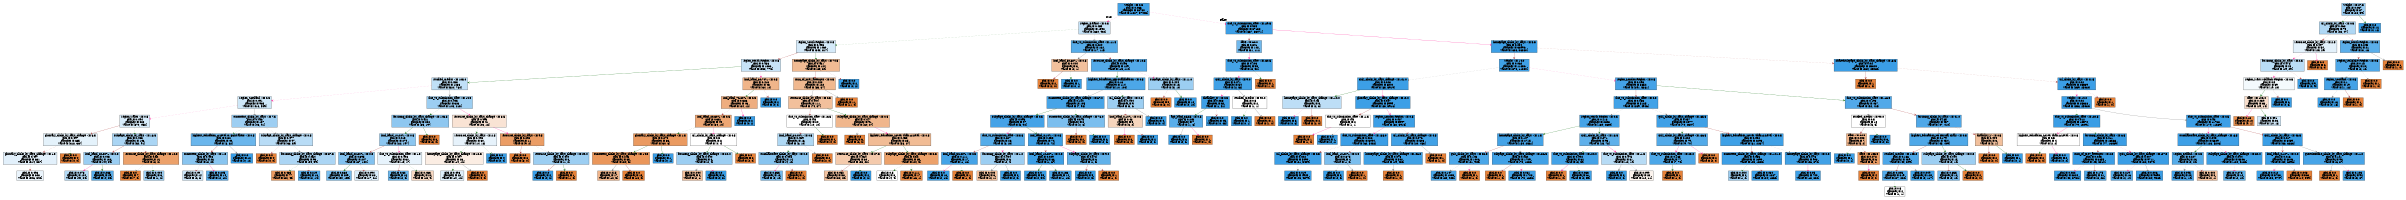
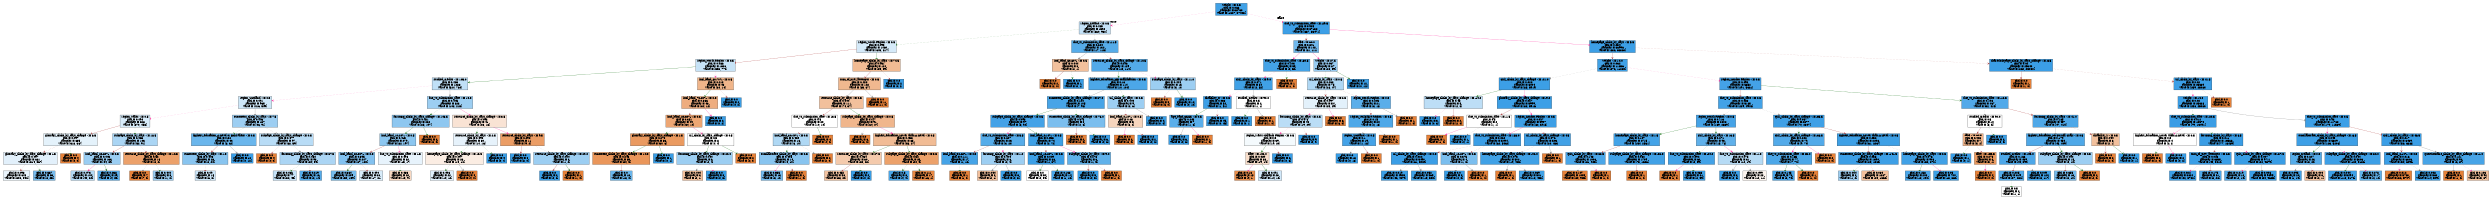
edge "date <= 68.0 gini = 0.341 samples = 142 value = [31, 111]" -> "weight <= 27.5 gini = 0.437 samples = 87 value = [28, 59]": added
node "gini = 0.0 resource = 5 value = [5, 0]": label "gini = 0.0 resource = 5 value = [5, 0]" -> "gini = 0.0 samples = 5 value = [5, 0]"
node "gini = 0.0 samples = 8 value = [8, 0]": fillcolor #e58139ff -> #399de5ff
node "gini = 0.367 samples = 33 value = [8, 25]": added
node "gini = 0.245 samples = 14 value = [2, 12]": removed
node "gini = 0.486 samples = 77 value = [32, 45]": fillcolor #e58139cc -> #399de54a
node "gini = 0.32 samples = 10 value = [2, 8]": removed
node "gini = 0.415 samples = 17 value = [12, 5]": removed
node "gini = 0.0 samples = 18 value = [18, 0]": fillcolor #e58139ff -> #399de5bf
node "gini = 0.5 samples = 8 value = [4, 4]": fillcolor #e5813900 -> #399de5e9
node "gini = 0.0 samples = 16 value = [0, 16]": removed
node "gini = 0.0 samples = 54 value = [0, 54]": fillcolor #399de5ff -> #e5813900
node "gini = 0.052 samples = 565 value = [15, 550]": added
node "gini = 0.147 samples = 1005 value = [80, 925]": fillcolor #399de5e9 -> #e58139ff
node "gini = 0.081 samples = 1708 value = [72, 1636]": removed
node "gini = 0.069 samples = 501 value = [18, 483]": added
node "gini = 0.034 samples = 1387 value = [24, 1363]": fillcolor #399de5fb -> #e581397f
node "gini = 0.145 samples = 76 value = [6, 70]": added
node "gini = 0.158 samples = 208 value = [18, 190]": added
node "gini = 0.278 samples = 12 value = [2, 10]": label "gini = 0.278 samples = 12 value = [2, 10]" -> "gini = 0.278 samples = 17 value = [2, 10]"
node "gini = 0.012 samples = 5783 value = [36, 5747]": fillcolor #399de5fd -> #e58139ff
node "gini = 0.048 samples = 563 value = [14, 549]": fillcolor #e58139ff -> #399de5f8
node "gini = 0.044 samples = 5294 value = [118, 5176]": added
node "gini = 0.103 samples = 92 value = [5, 87]": fillcolor #399de5f0 -> #e581397f
